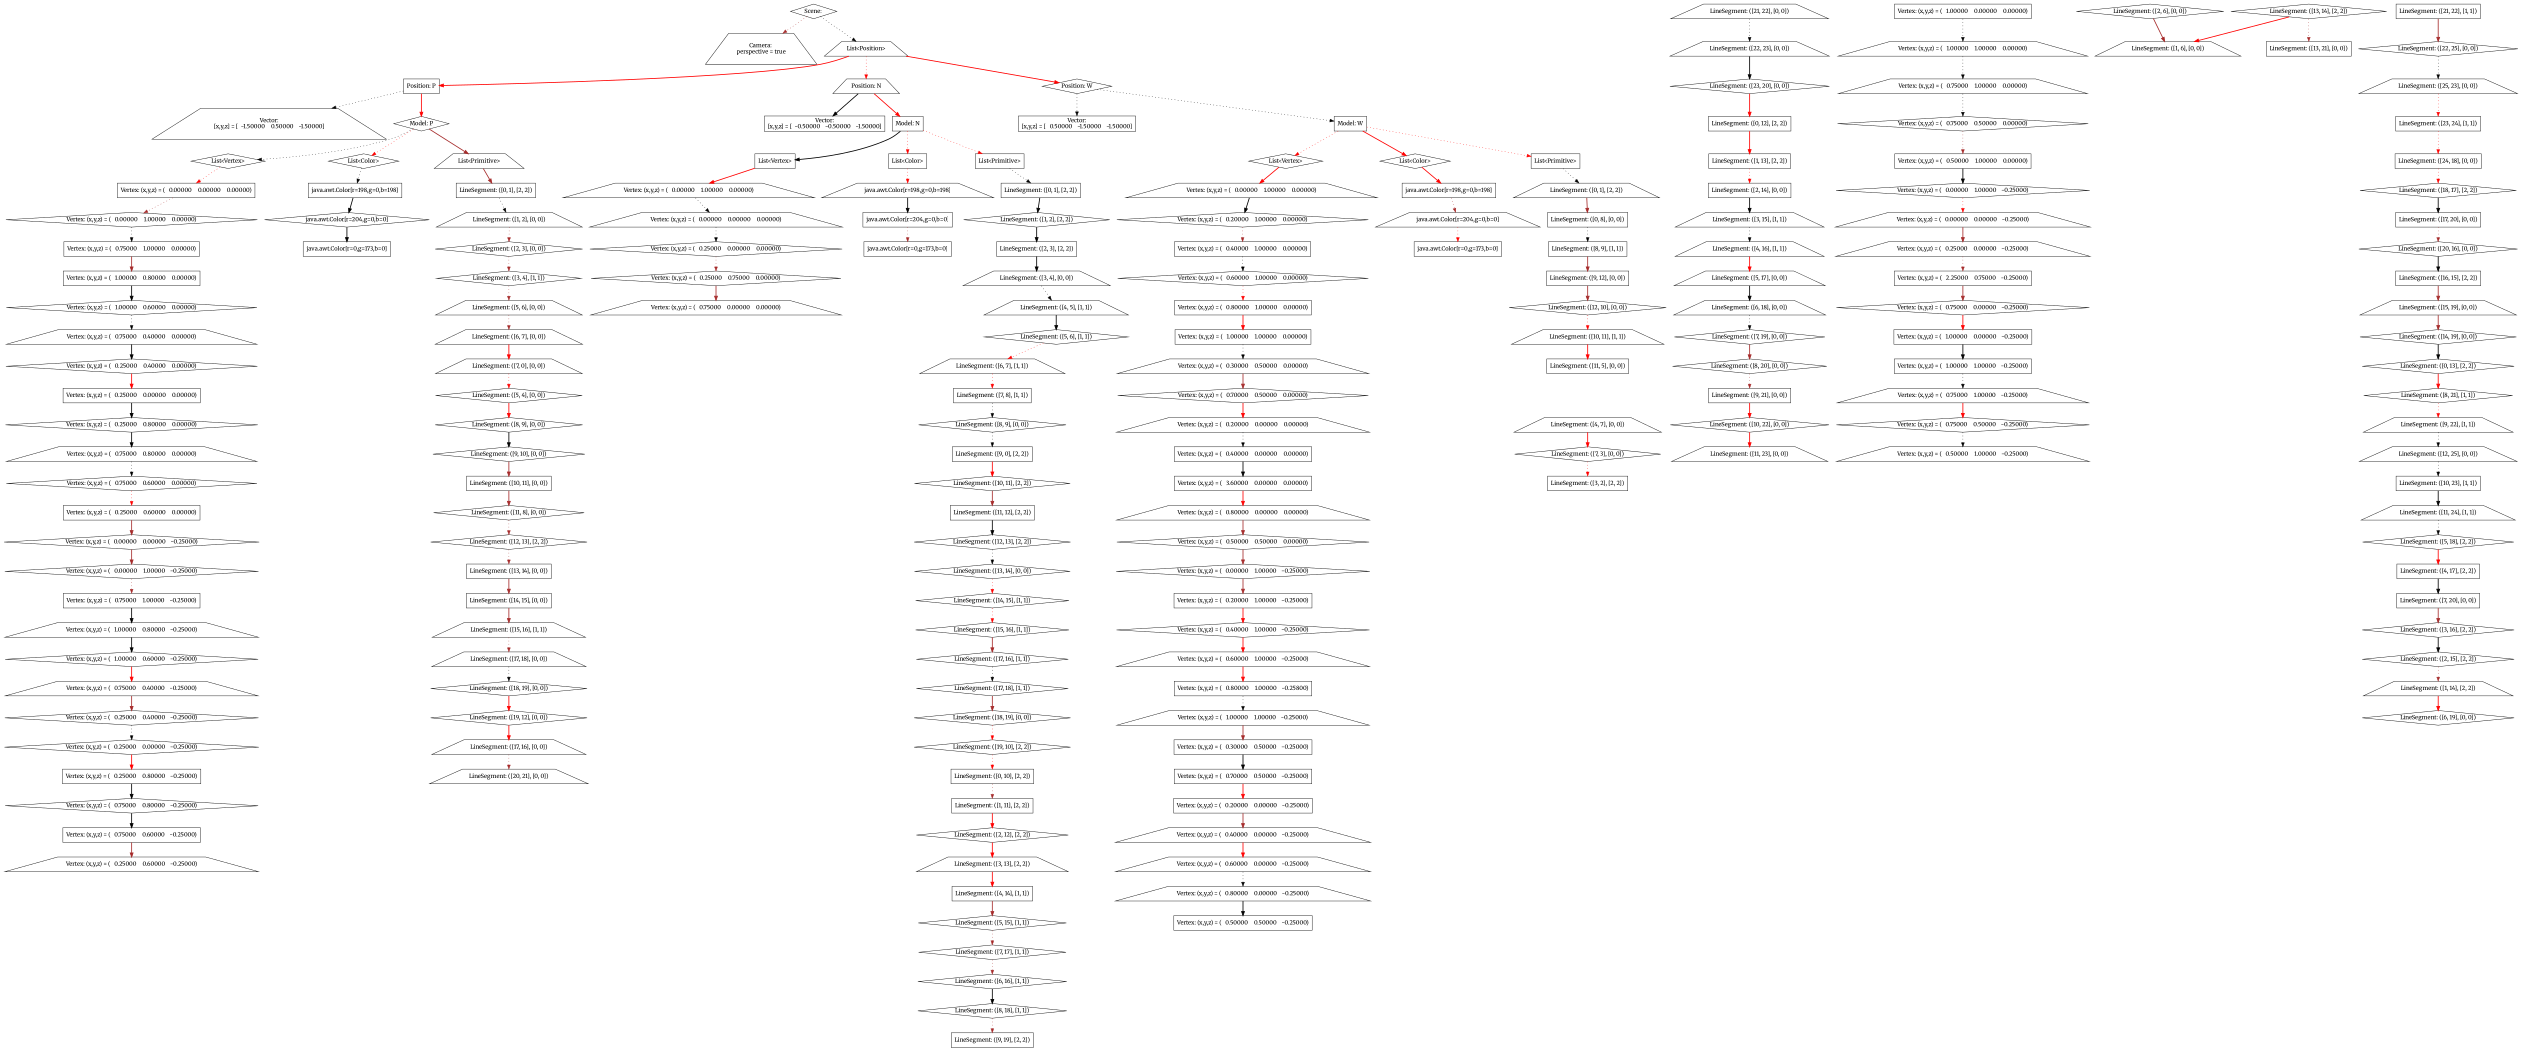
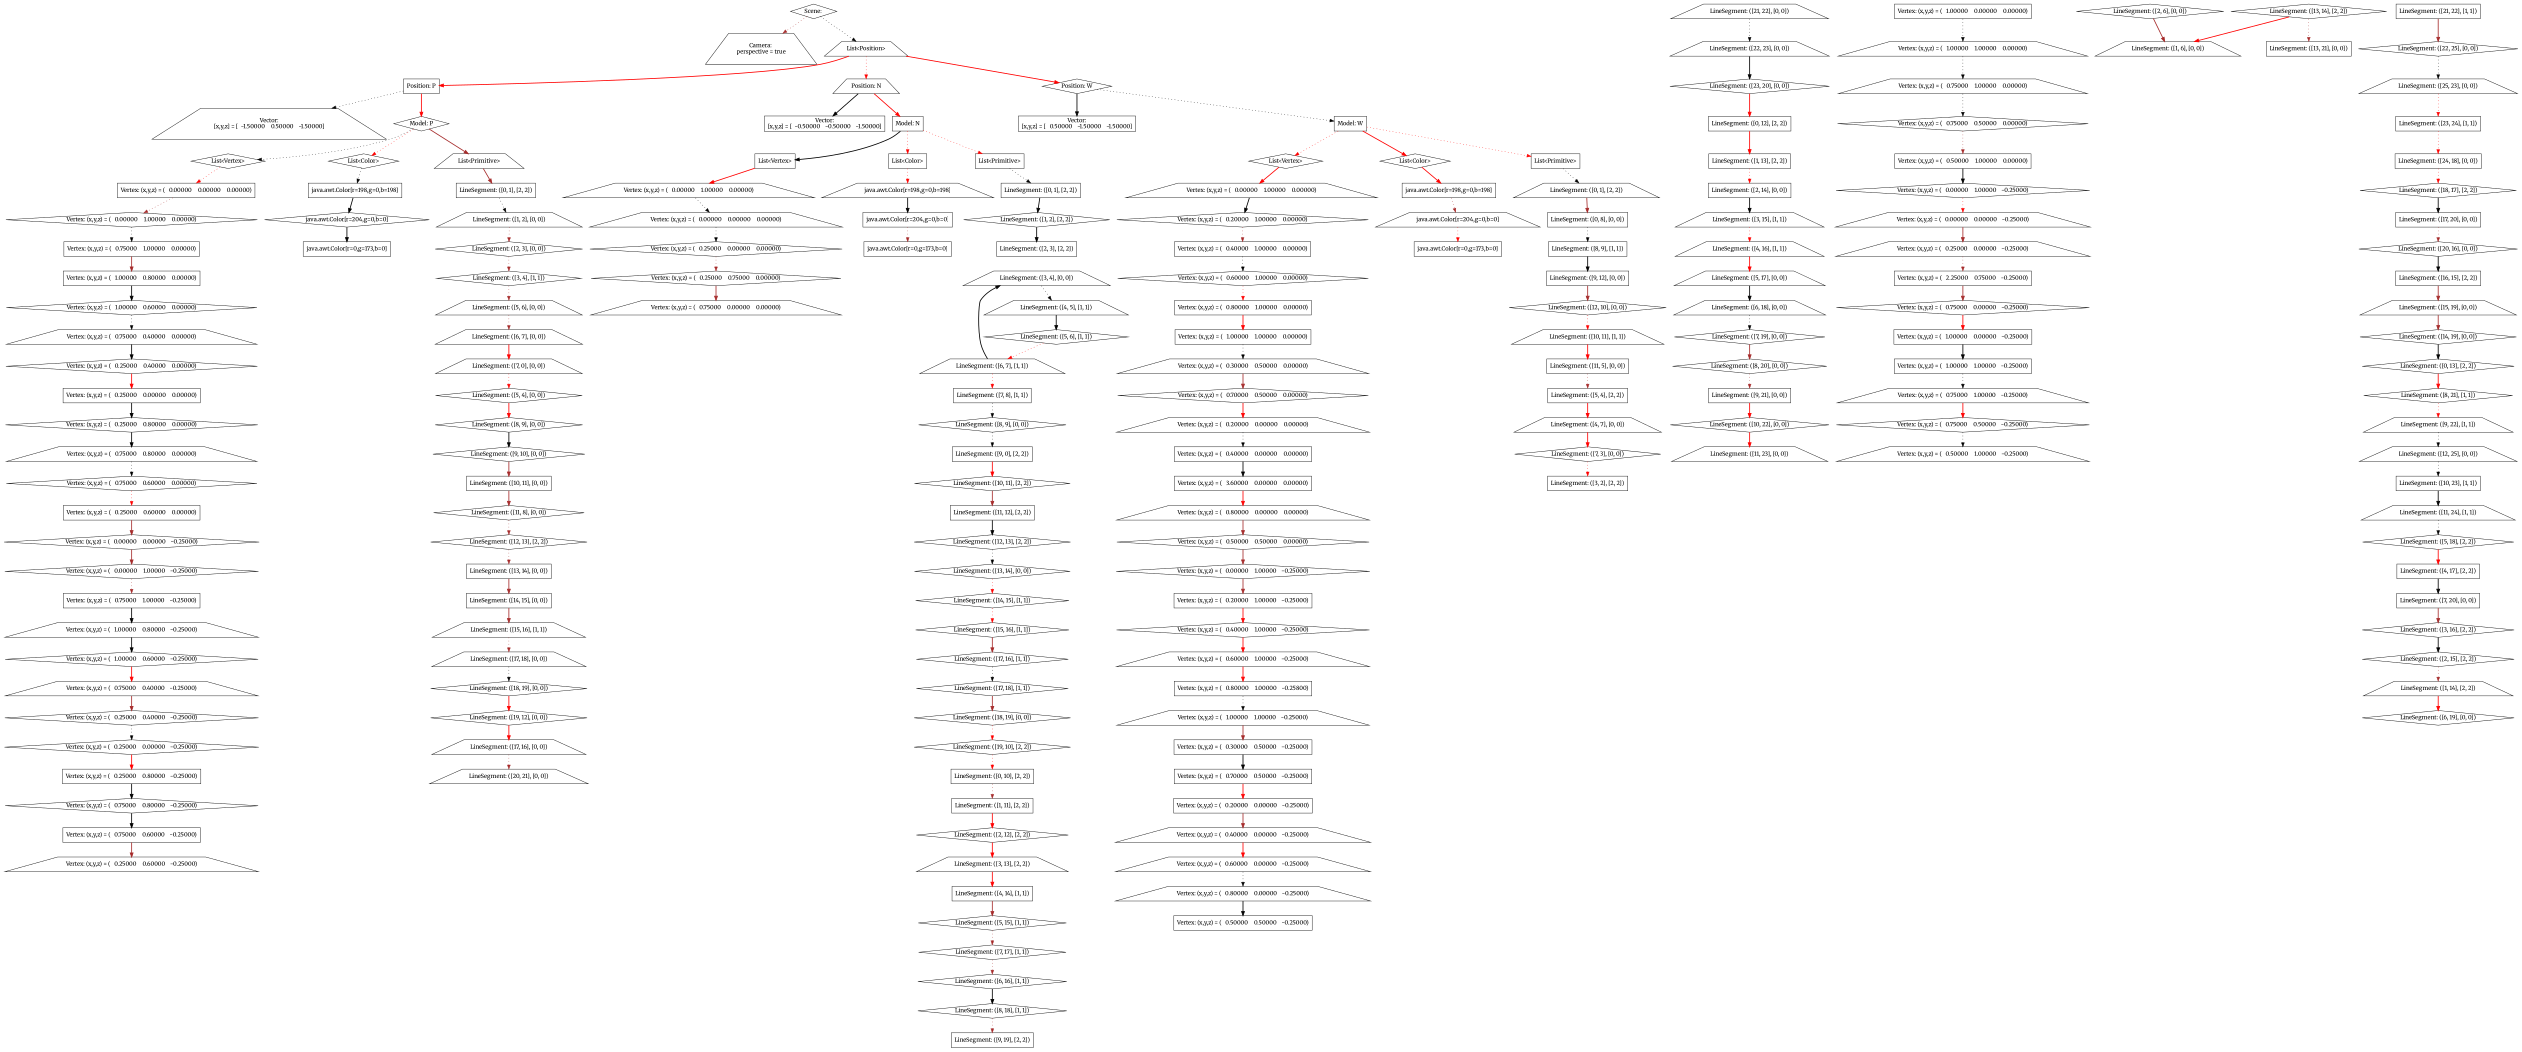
edge "Position: W" -> "Vector: [x,y,z] = [   0.50000    -1.50000    -1.50000]": style dotted -> bold
edge "LineSegment: ([3, 15], [1, 1])" -> "LineSegment: ([4, 16], [1, 1])": color black -> red
edge "LineSegment: ([2, 3], [2, 2])" -> "LineSegment: ([3, 4], [0, 0])": now "LineSegment: ([6, 7], [1, 1])" -> "LineSegment: ([3, 4], [0, 0])"
edge "LineSegment: ([8, 9], [1, 1])" -> "LineSegment: ([9, 12], [0, 0])": color brown -> black
node "LineSegment: ([5, 4], [2, 2])": added
